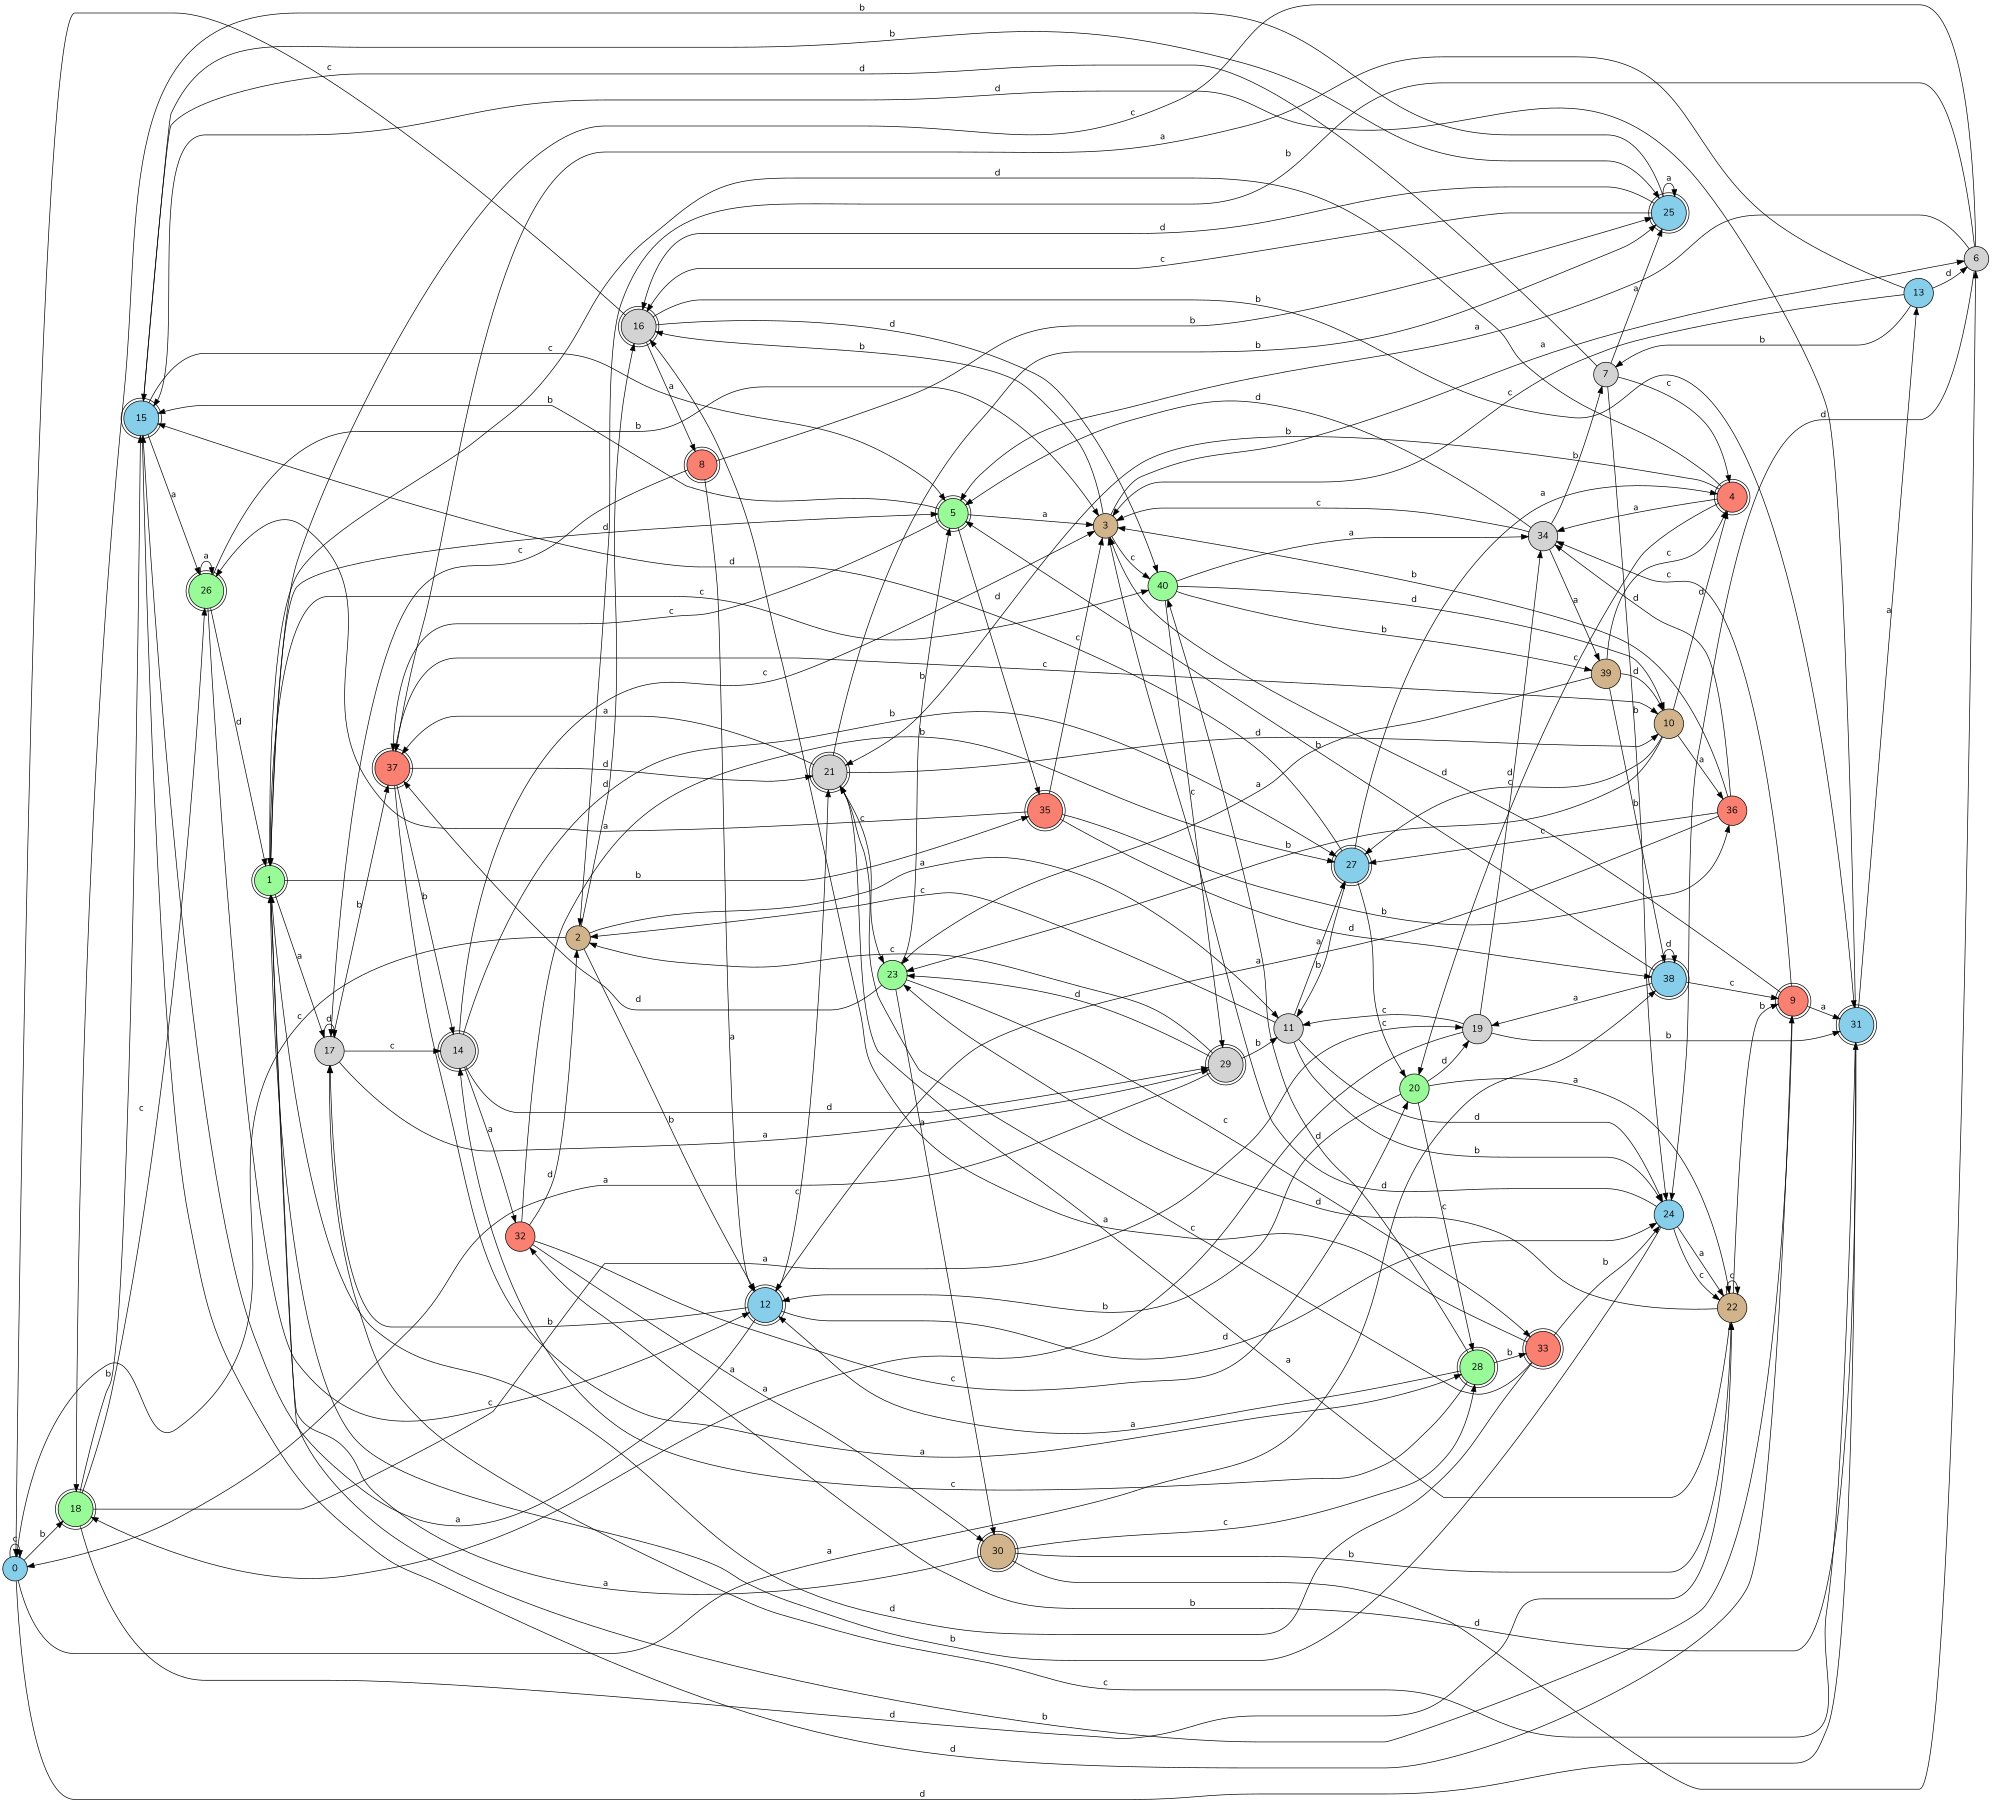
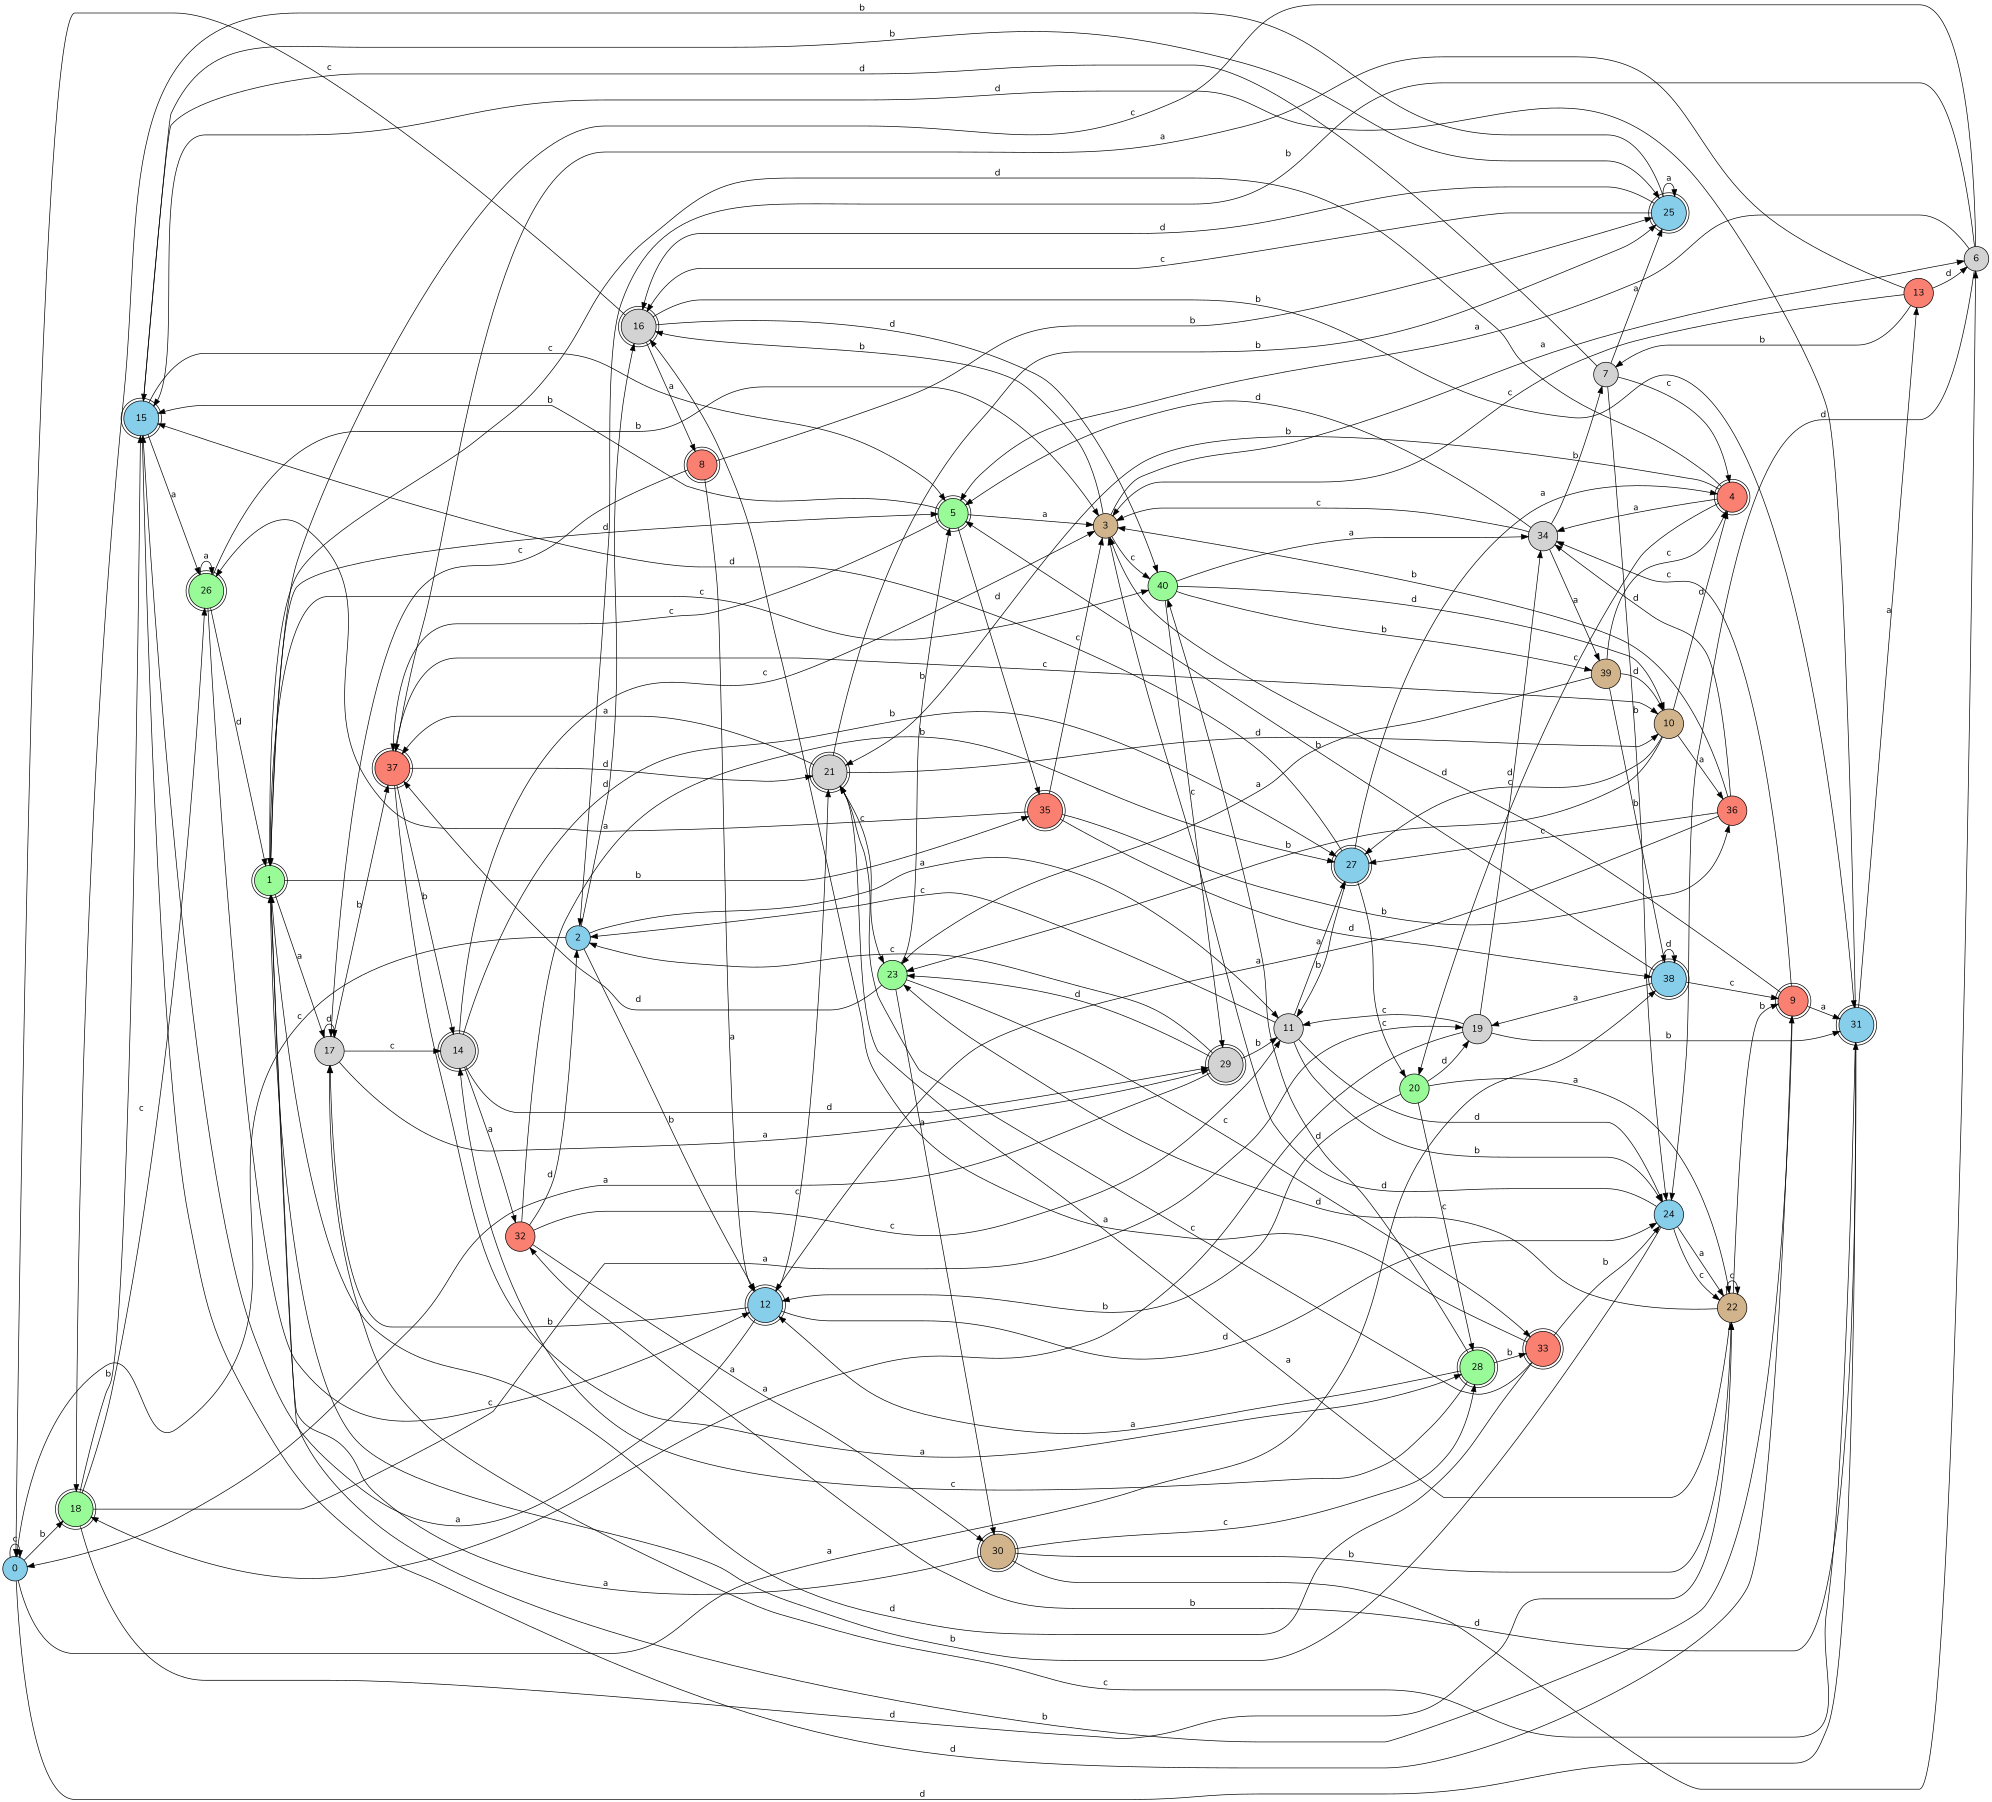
node "13": fillcolor skyblue -> salmon
node "2": fillcolor tan -> skyblue
edge "32" -> "20": now "32" -> "11"
